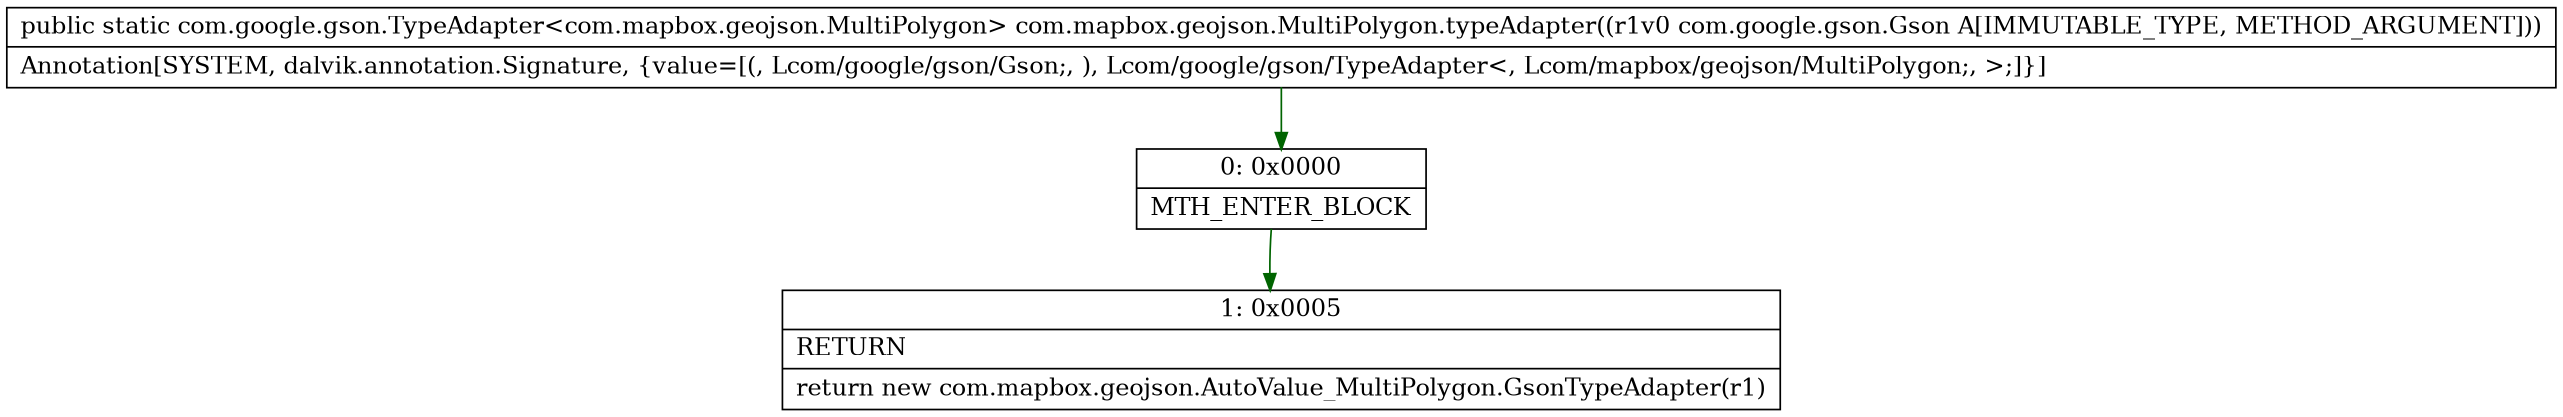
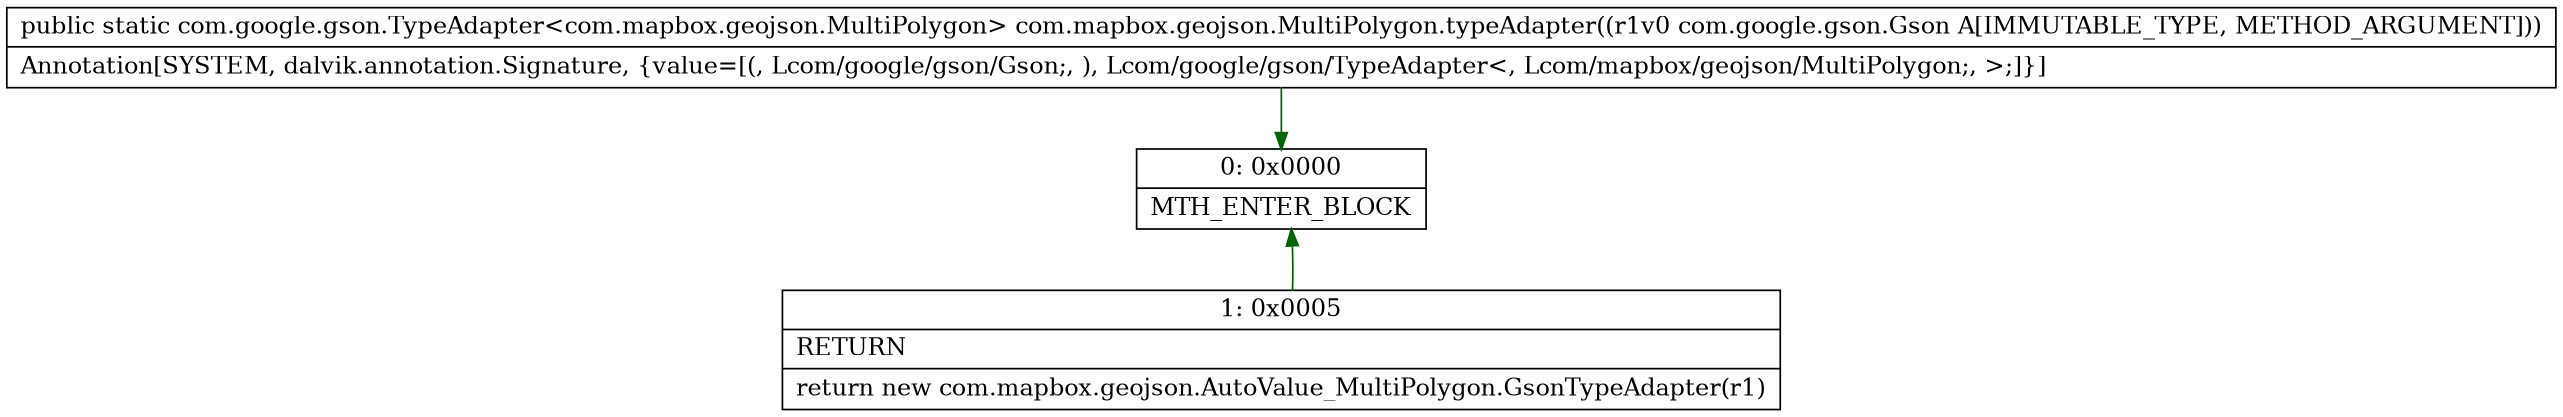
edge "0: 0x0000" -> "1: 0x0005": reversed
